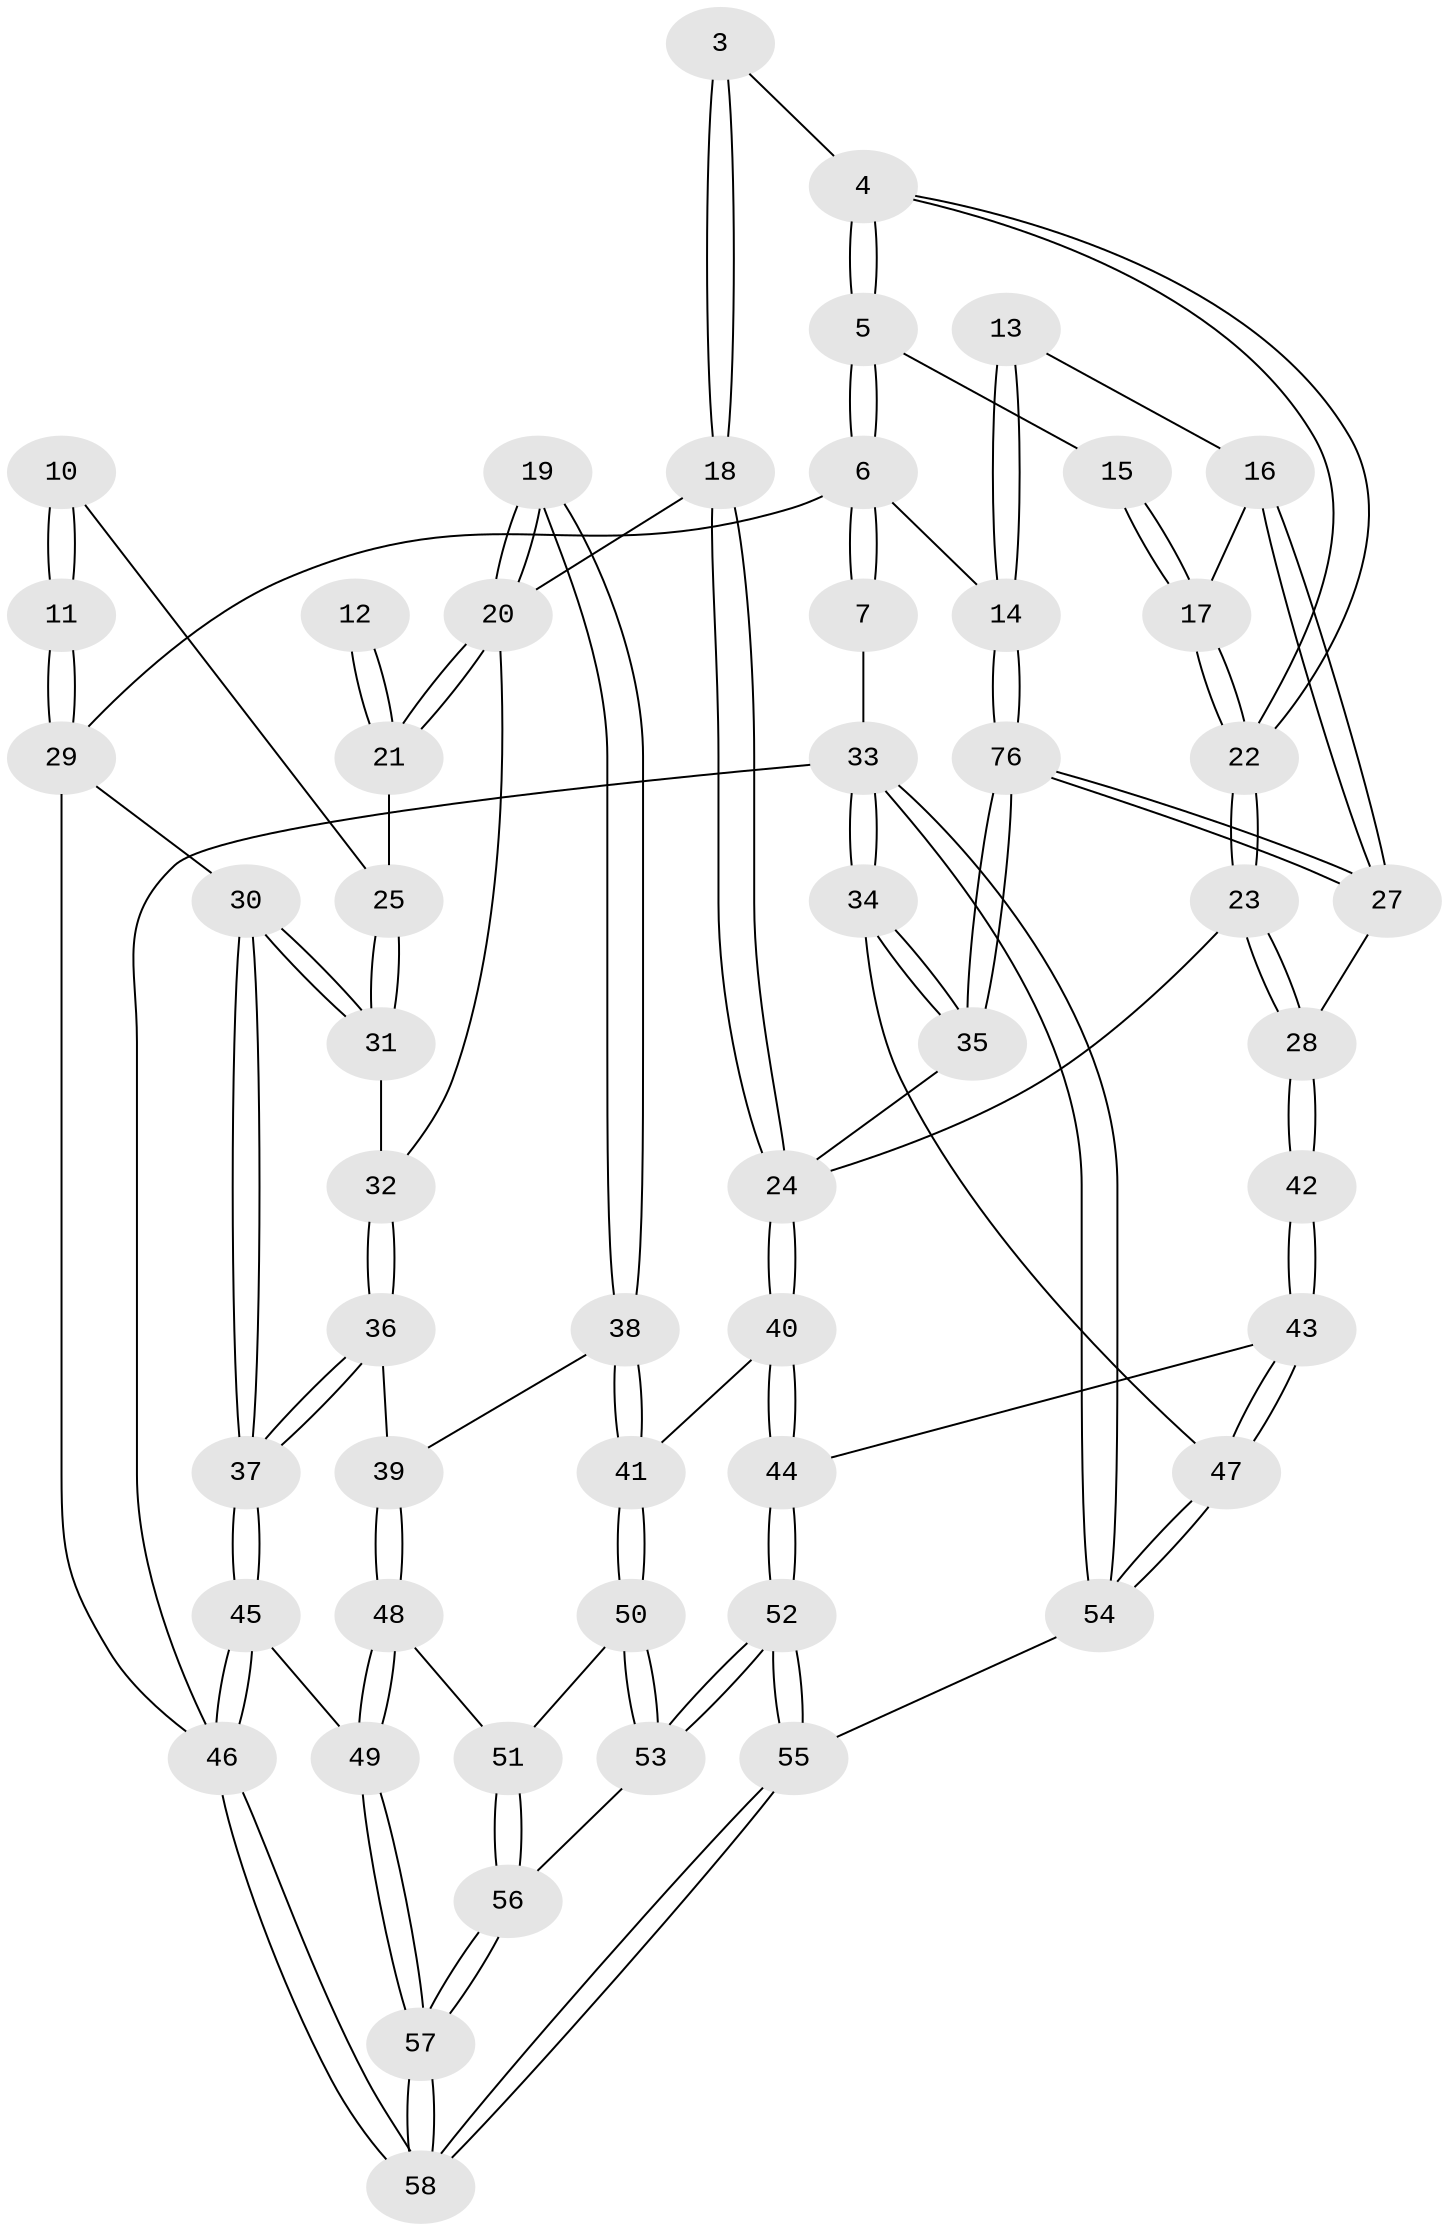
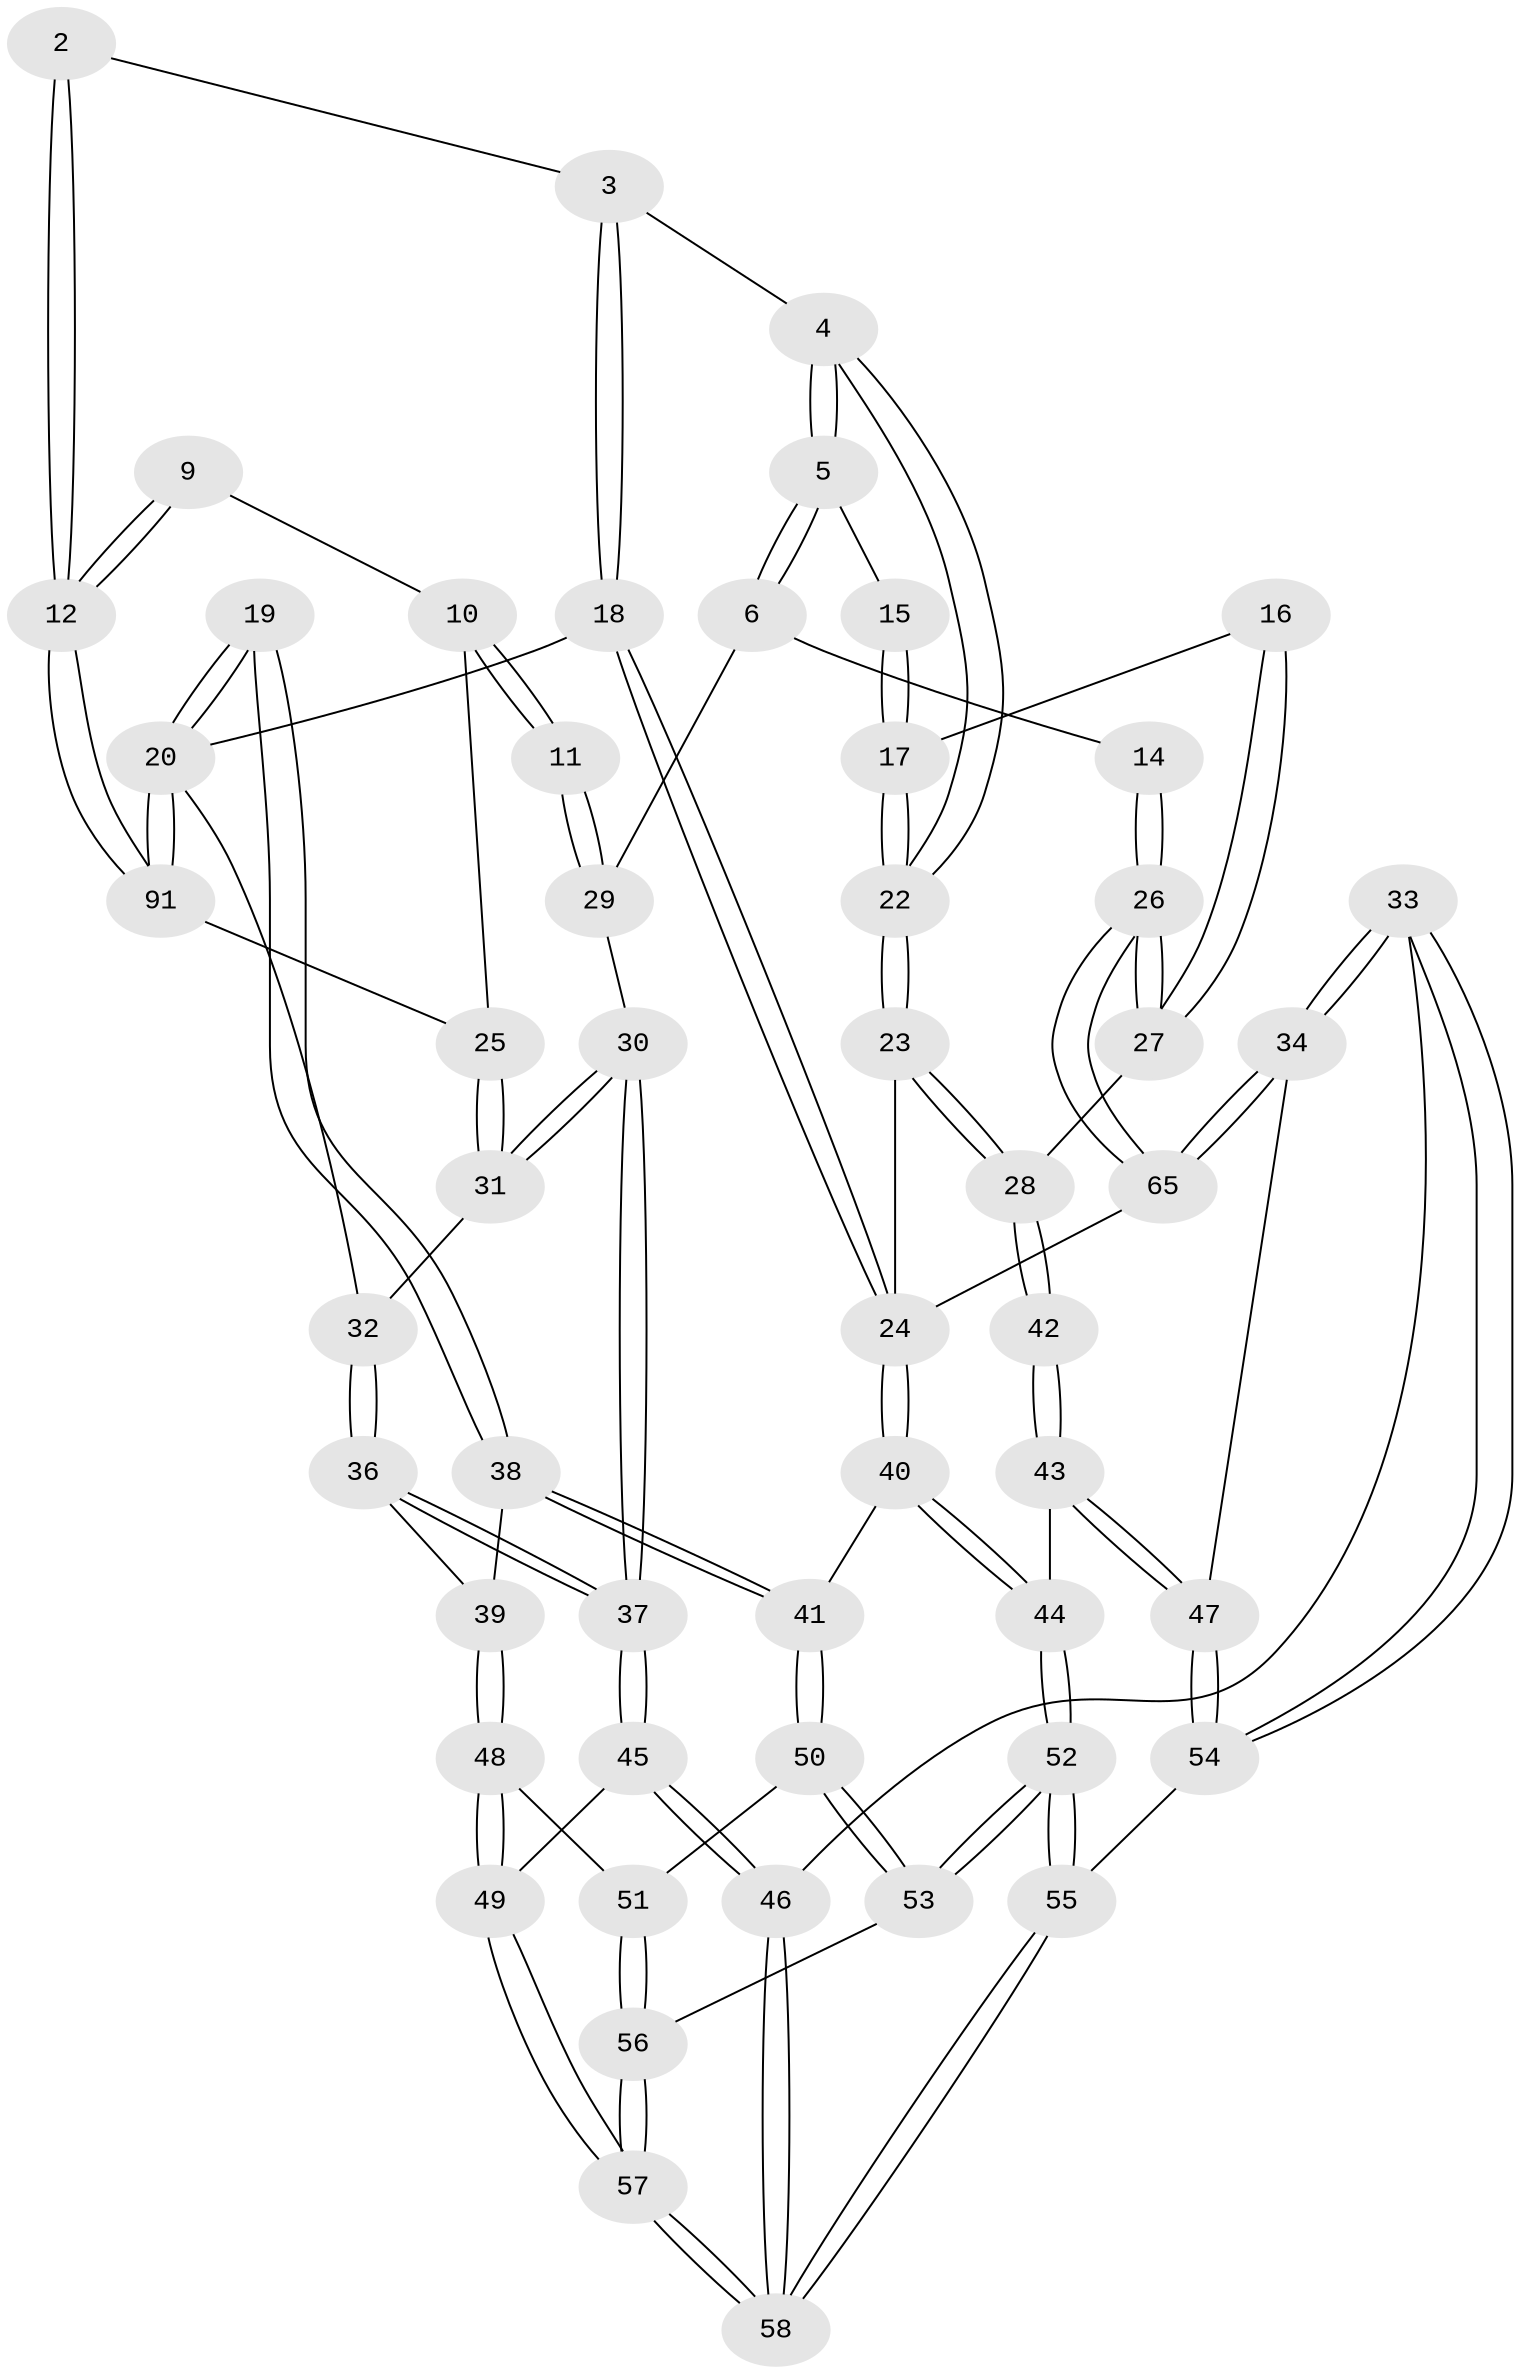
node "2": added
node "13": removed
node "9": added
node "7": removed
node "21": label "21" -> "91"
node "76": label "76" -> "26"
node "35": label "35" -> "65"
edge "29" -- "46": removed
